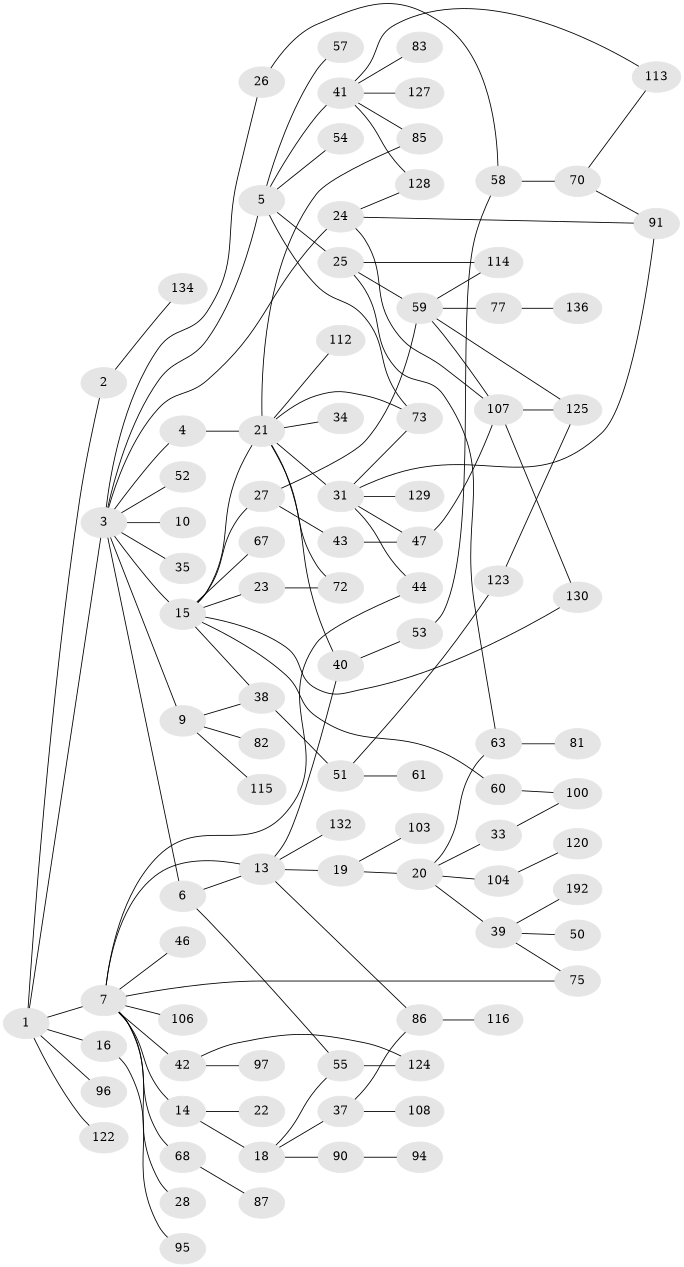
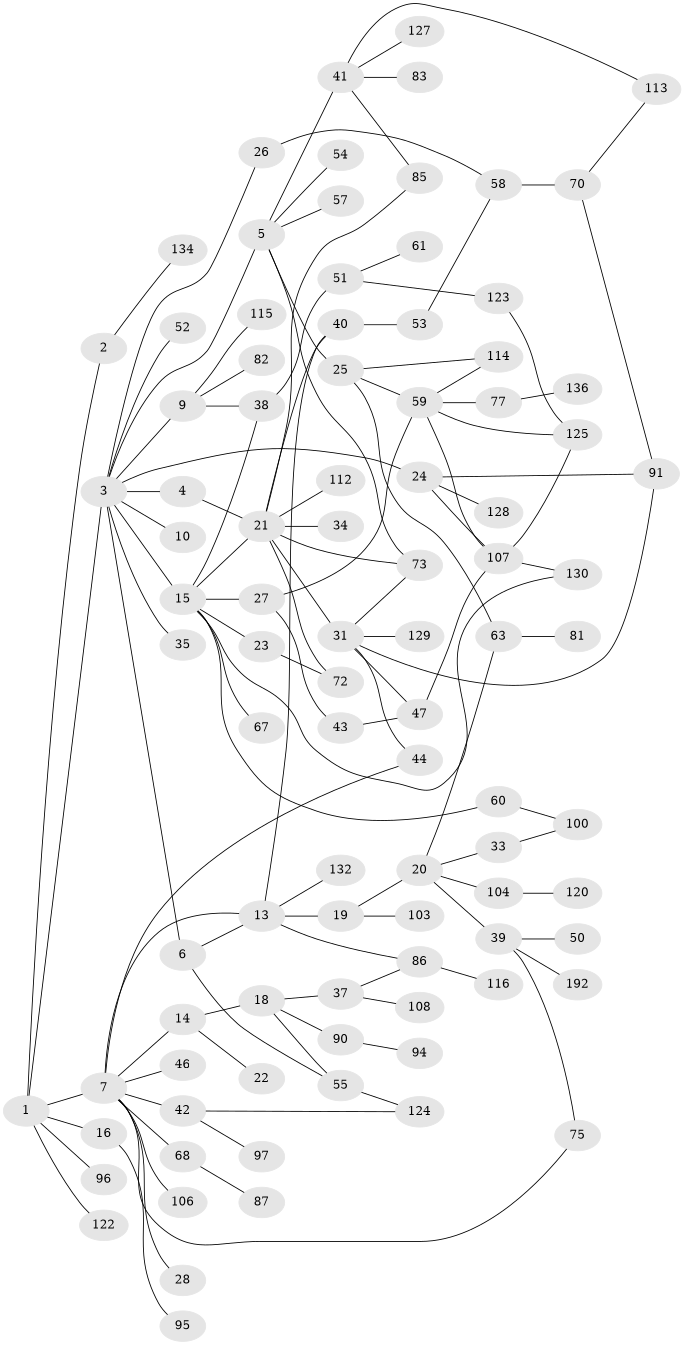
edge "41" -- "128": removed
